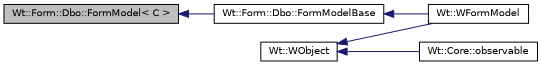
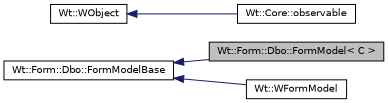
edge "Wt::Form::Dbo::FormModelBase" -> "Wt::Form::Dbo::FormModel< C >": reversed
edge "Wt::WFormModel" -> "Wt::WObject": removed
